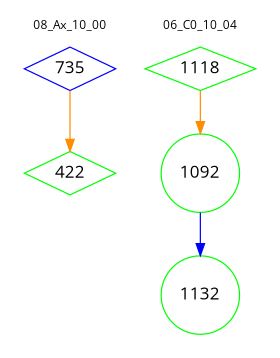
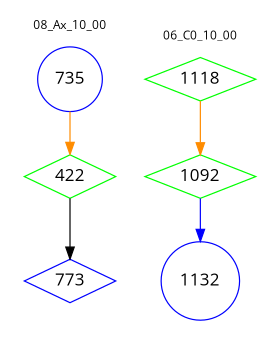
cluster "06_C0_10_04": label "06_C0_10_04" -> "06_C0_10_00"
node "735": shape diamond -> circle
node "1092": shape circle -> diamond
node "773": added
node "1132": color green -> blue
